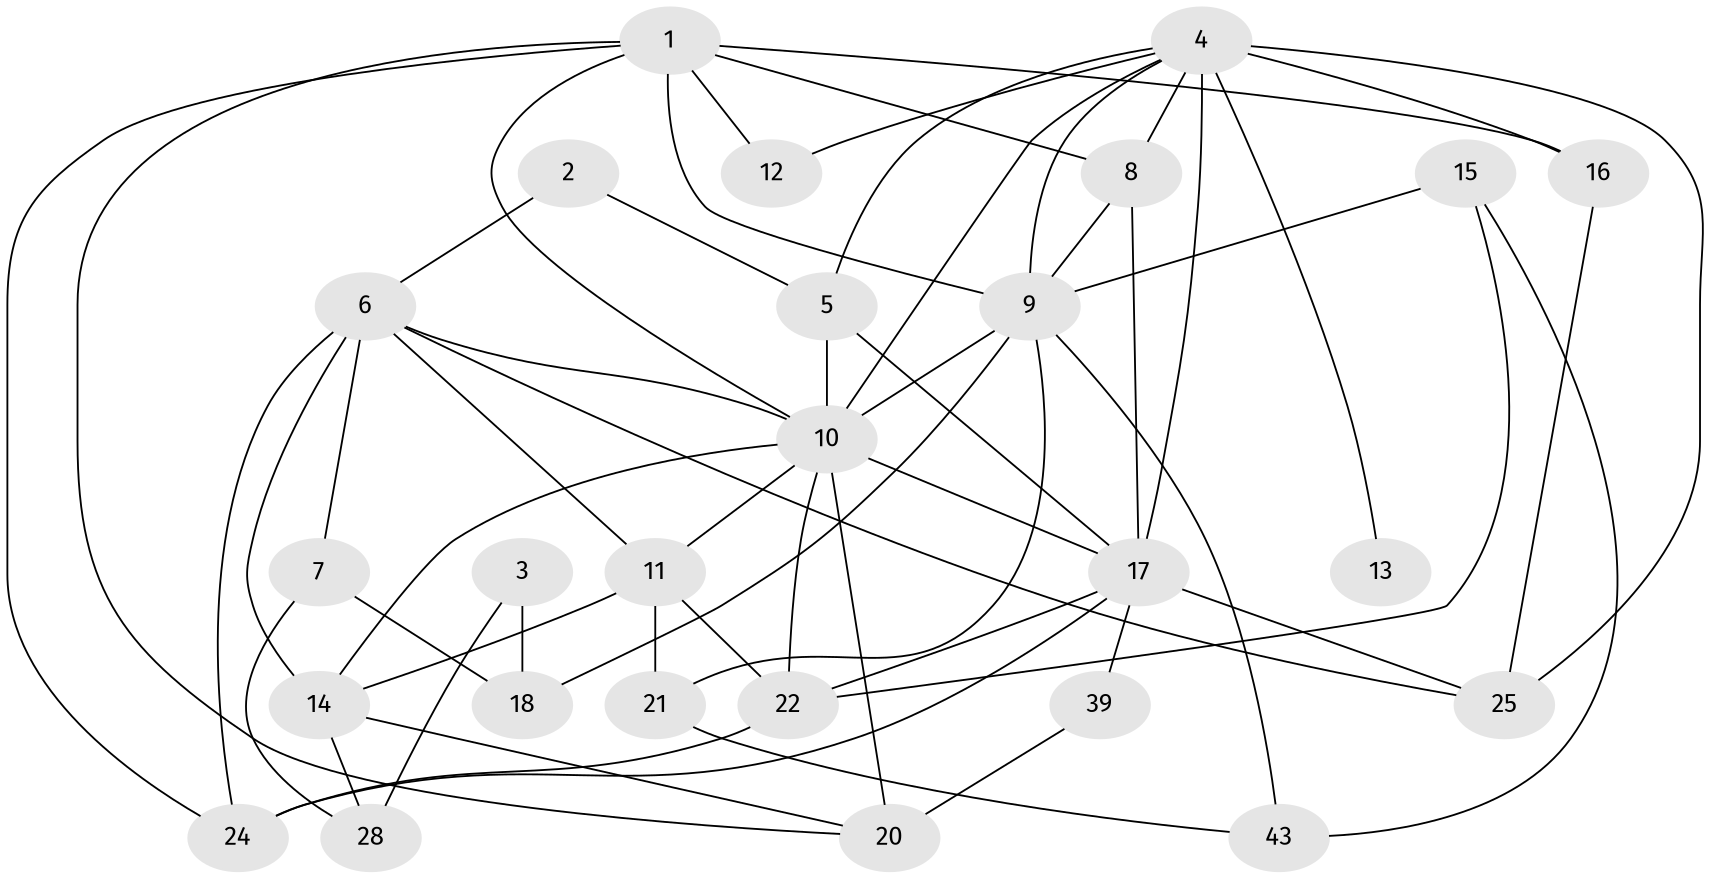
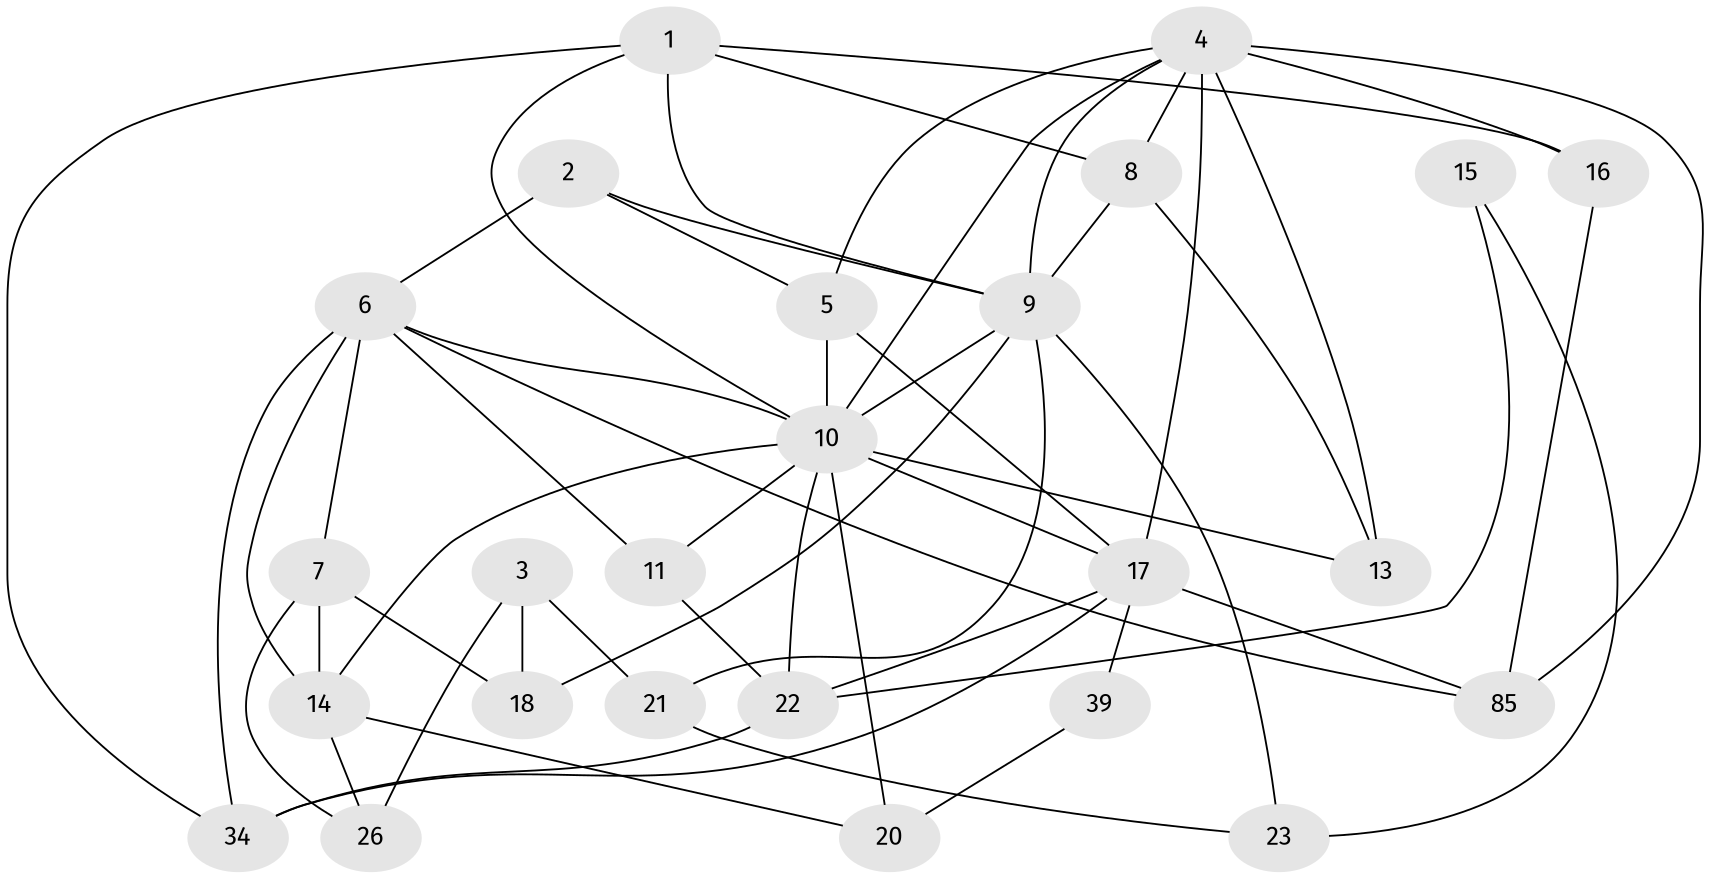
node "12": removed
edge "15" -- "9": now "2" -- "9"
edge "8" -- "17": now "8" -- "13"
edge "10" -- "13": added
edge "1" -- "20": removed
edge "11" -- "21": now "3" -- "21"
edge "11" -- "14": now "7" -- "14"
node "25": label "25" -> "85"
node "24": label "24" -> "34"
node "28": label "28" -> "26"
node "43": label "43" -> "23"
